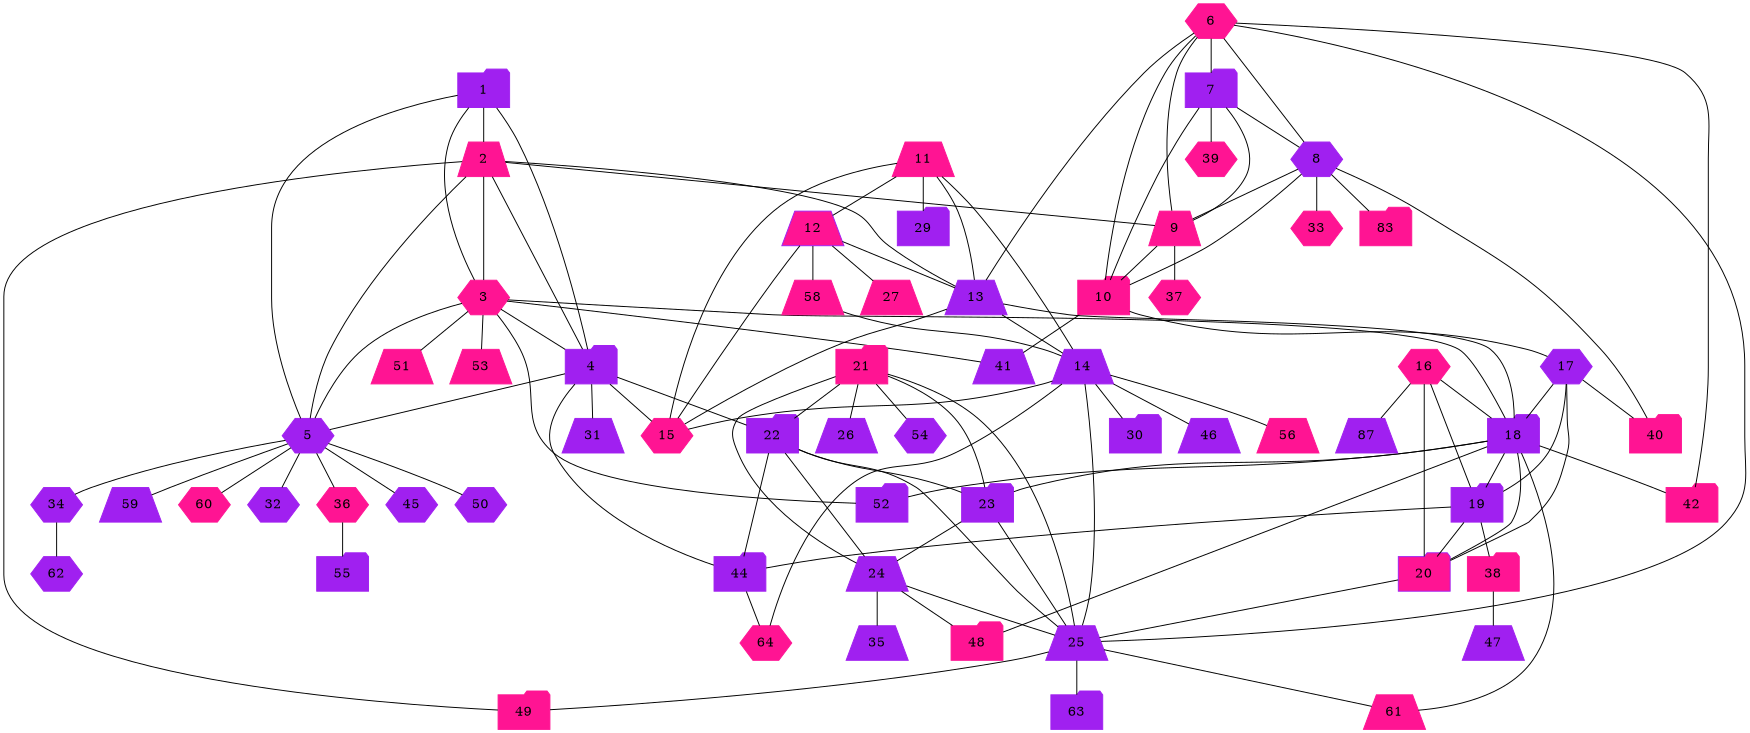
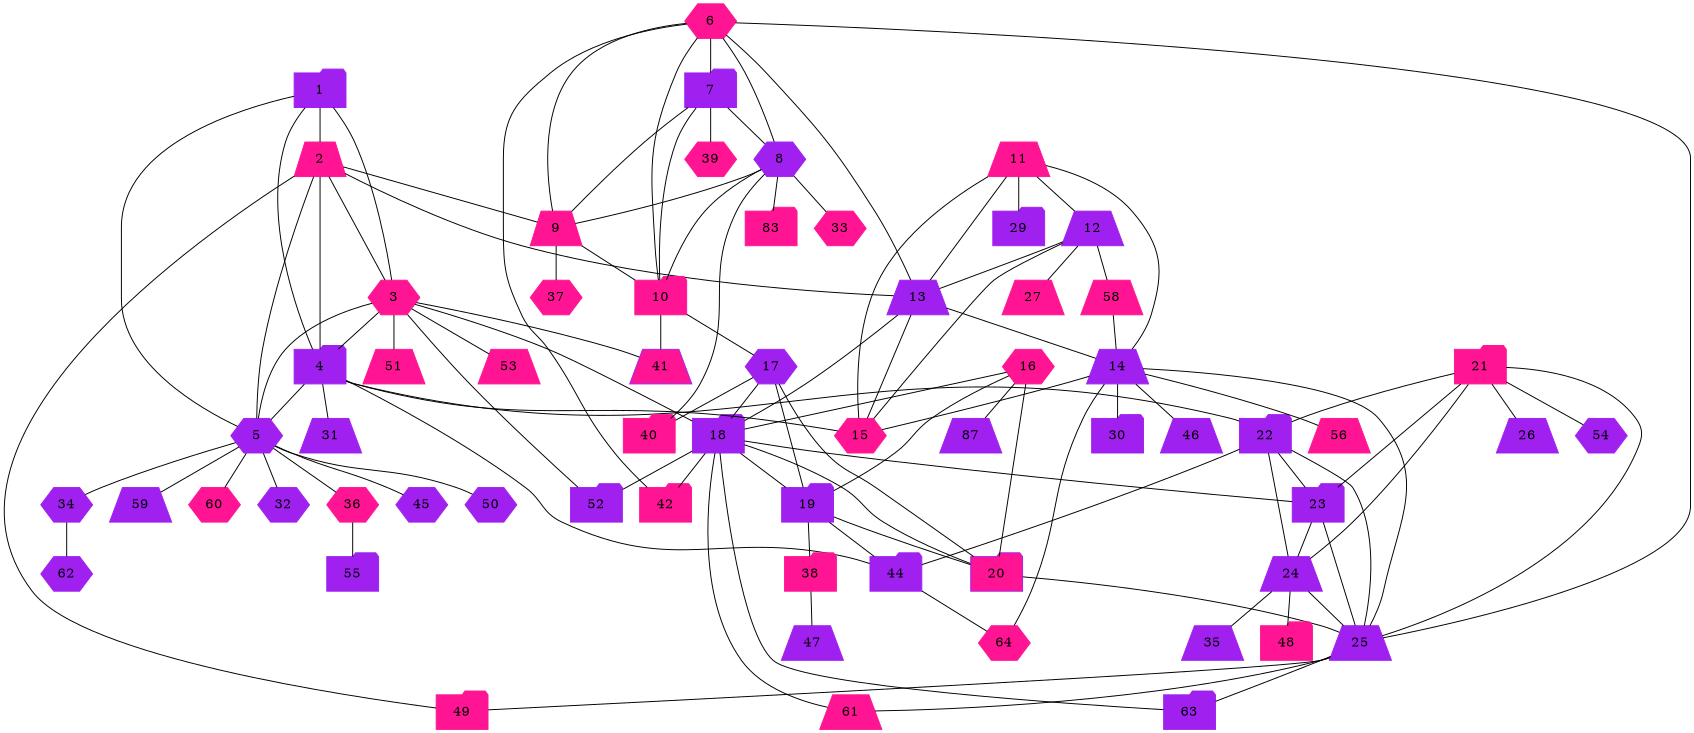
node "12": fillcolor deeppink -> purple
node "41": fillcolor purple -> deeppink
edge "18" -- "48": now "18" -- "63"
